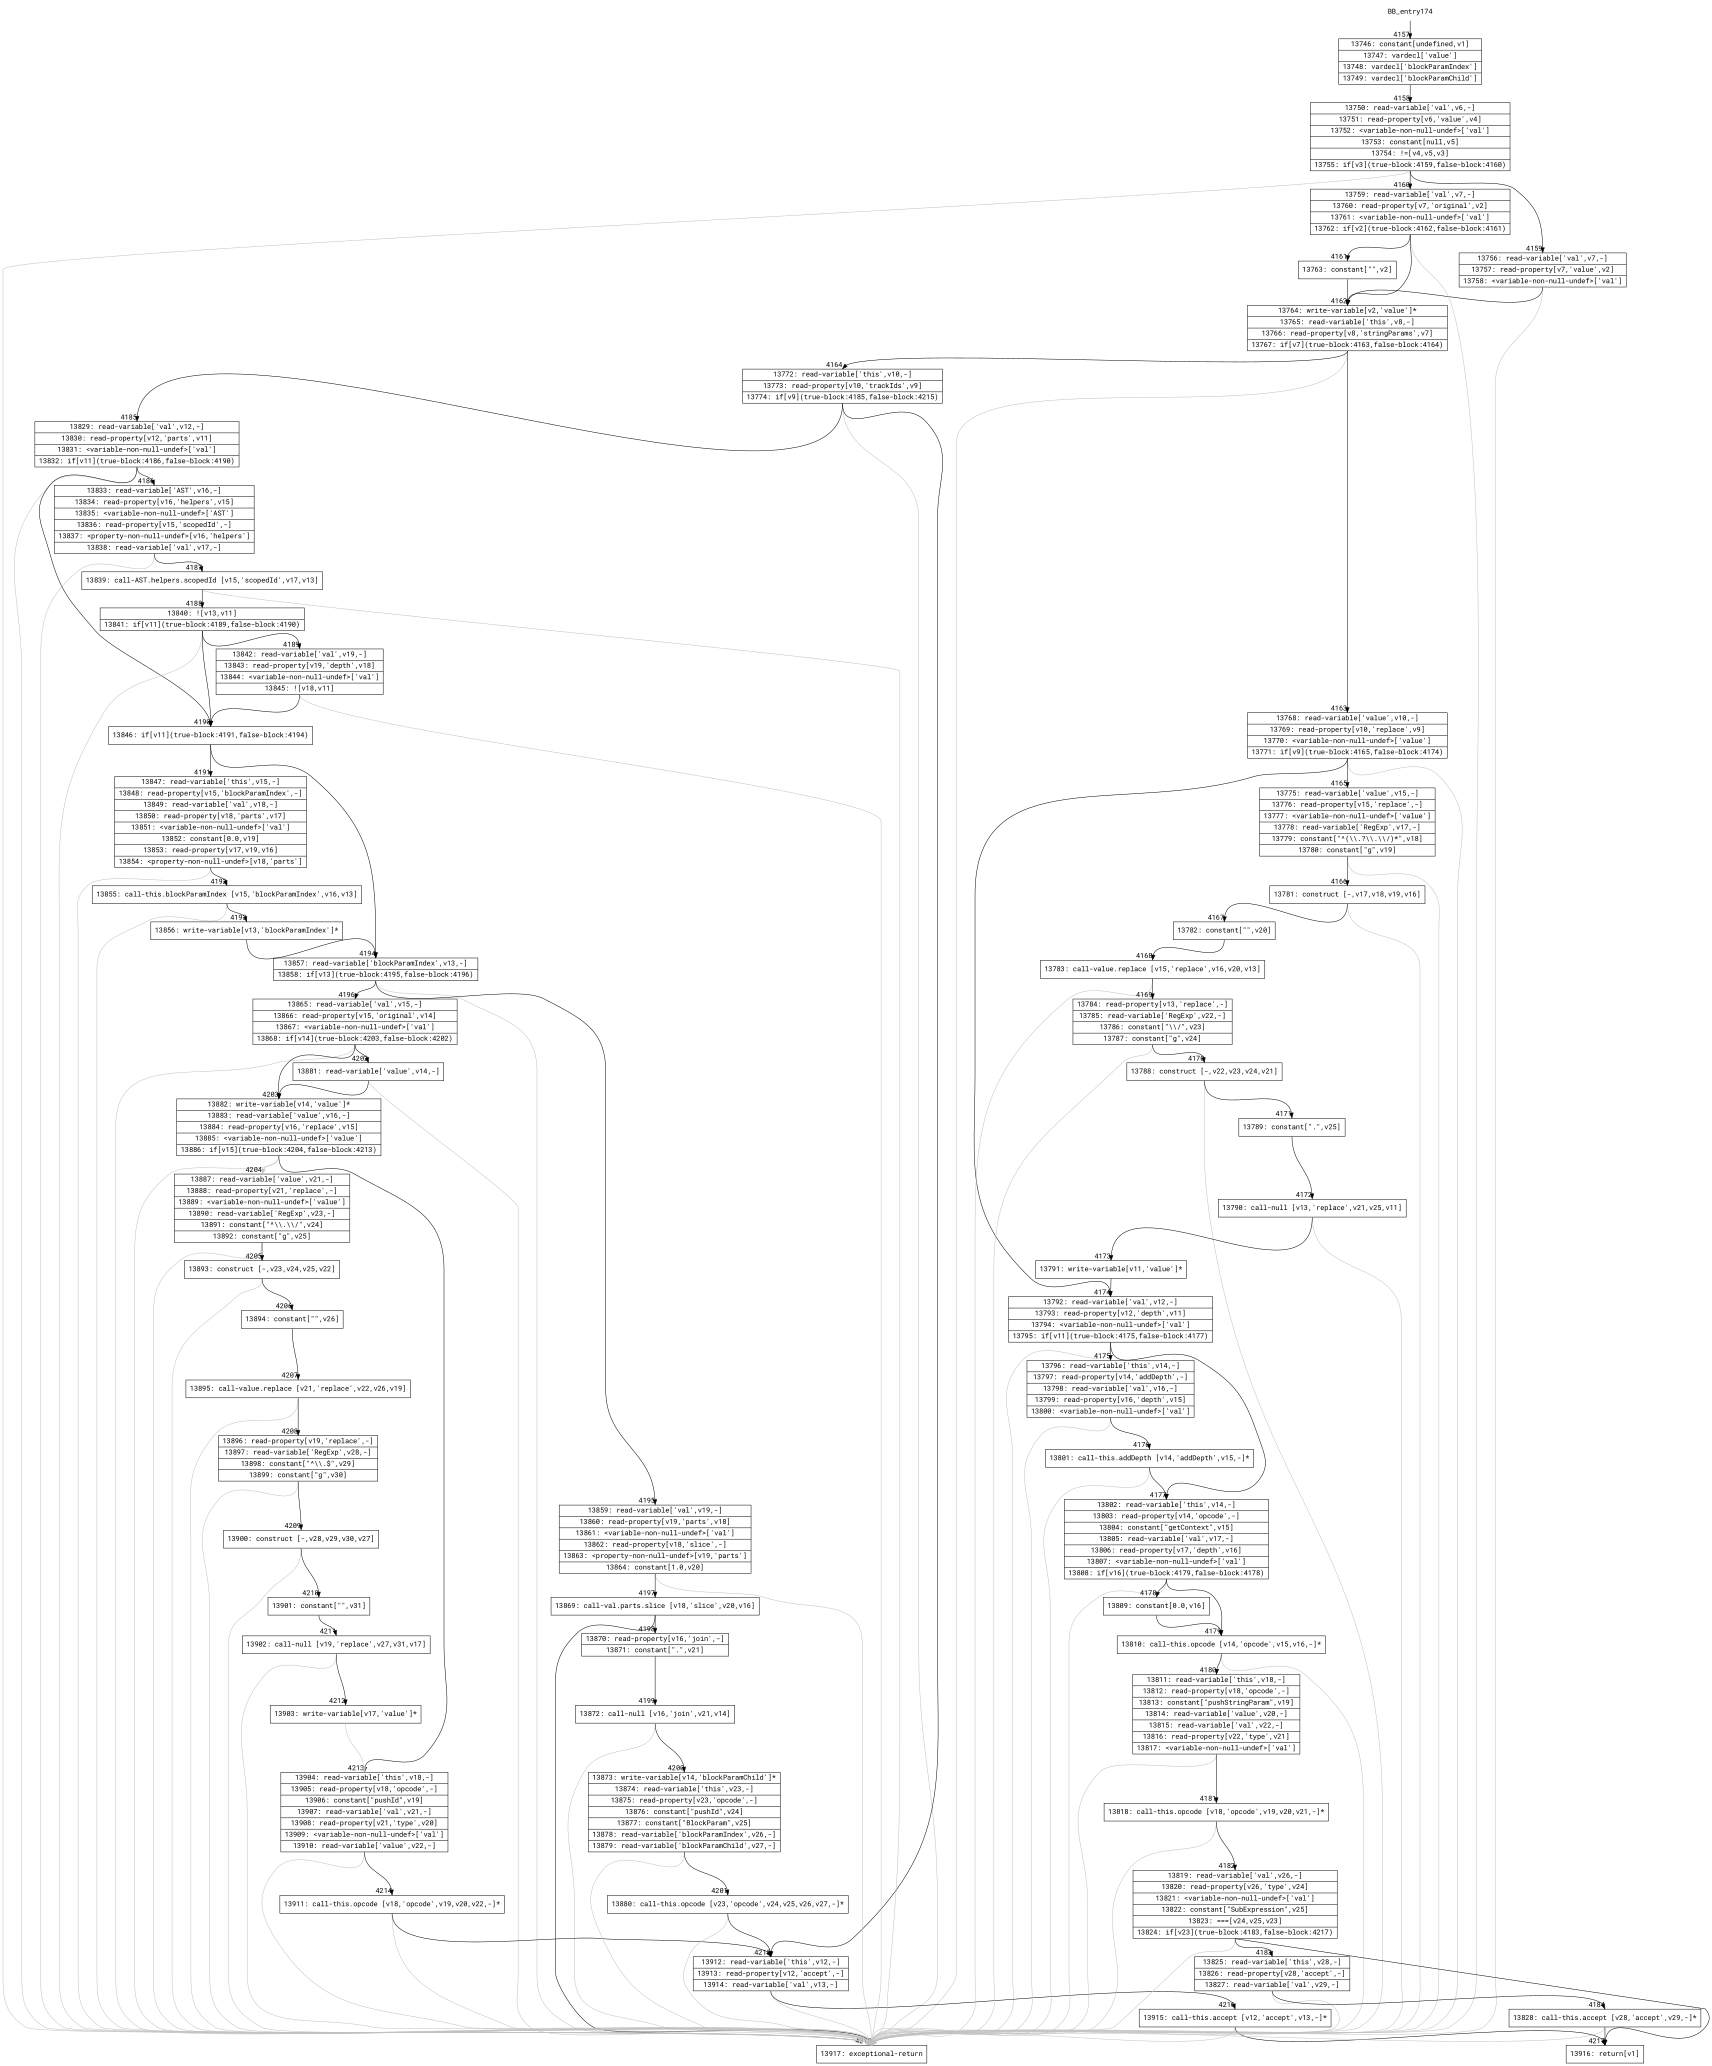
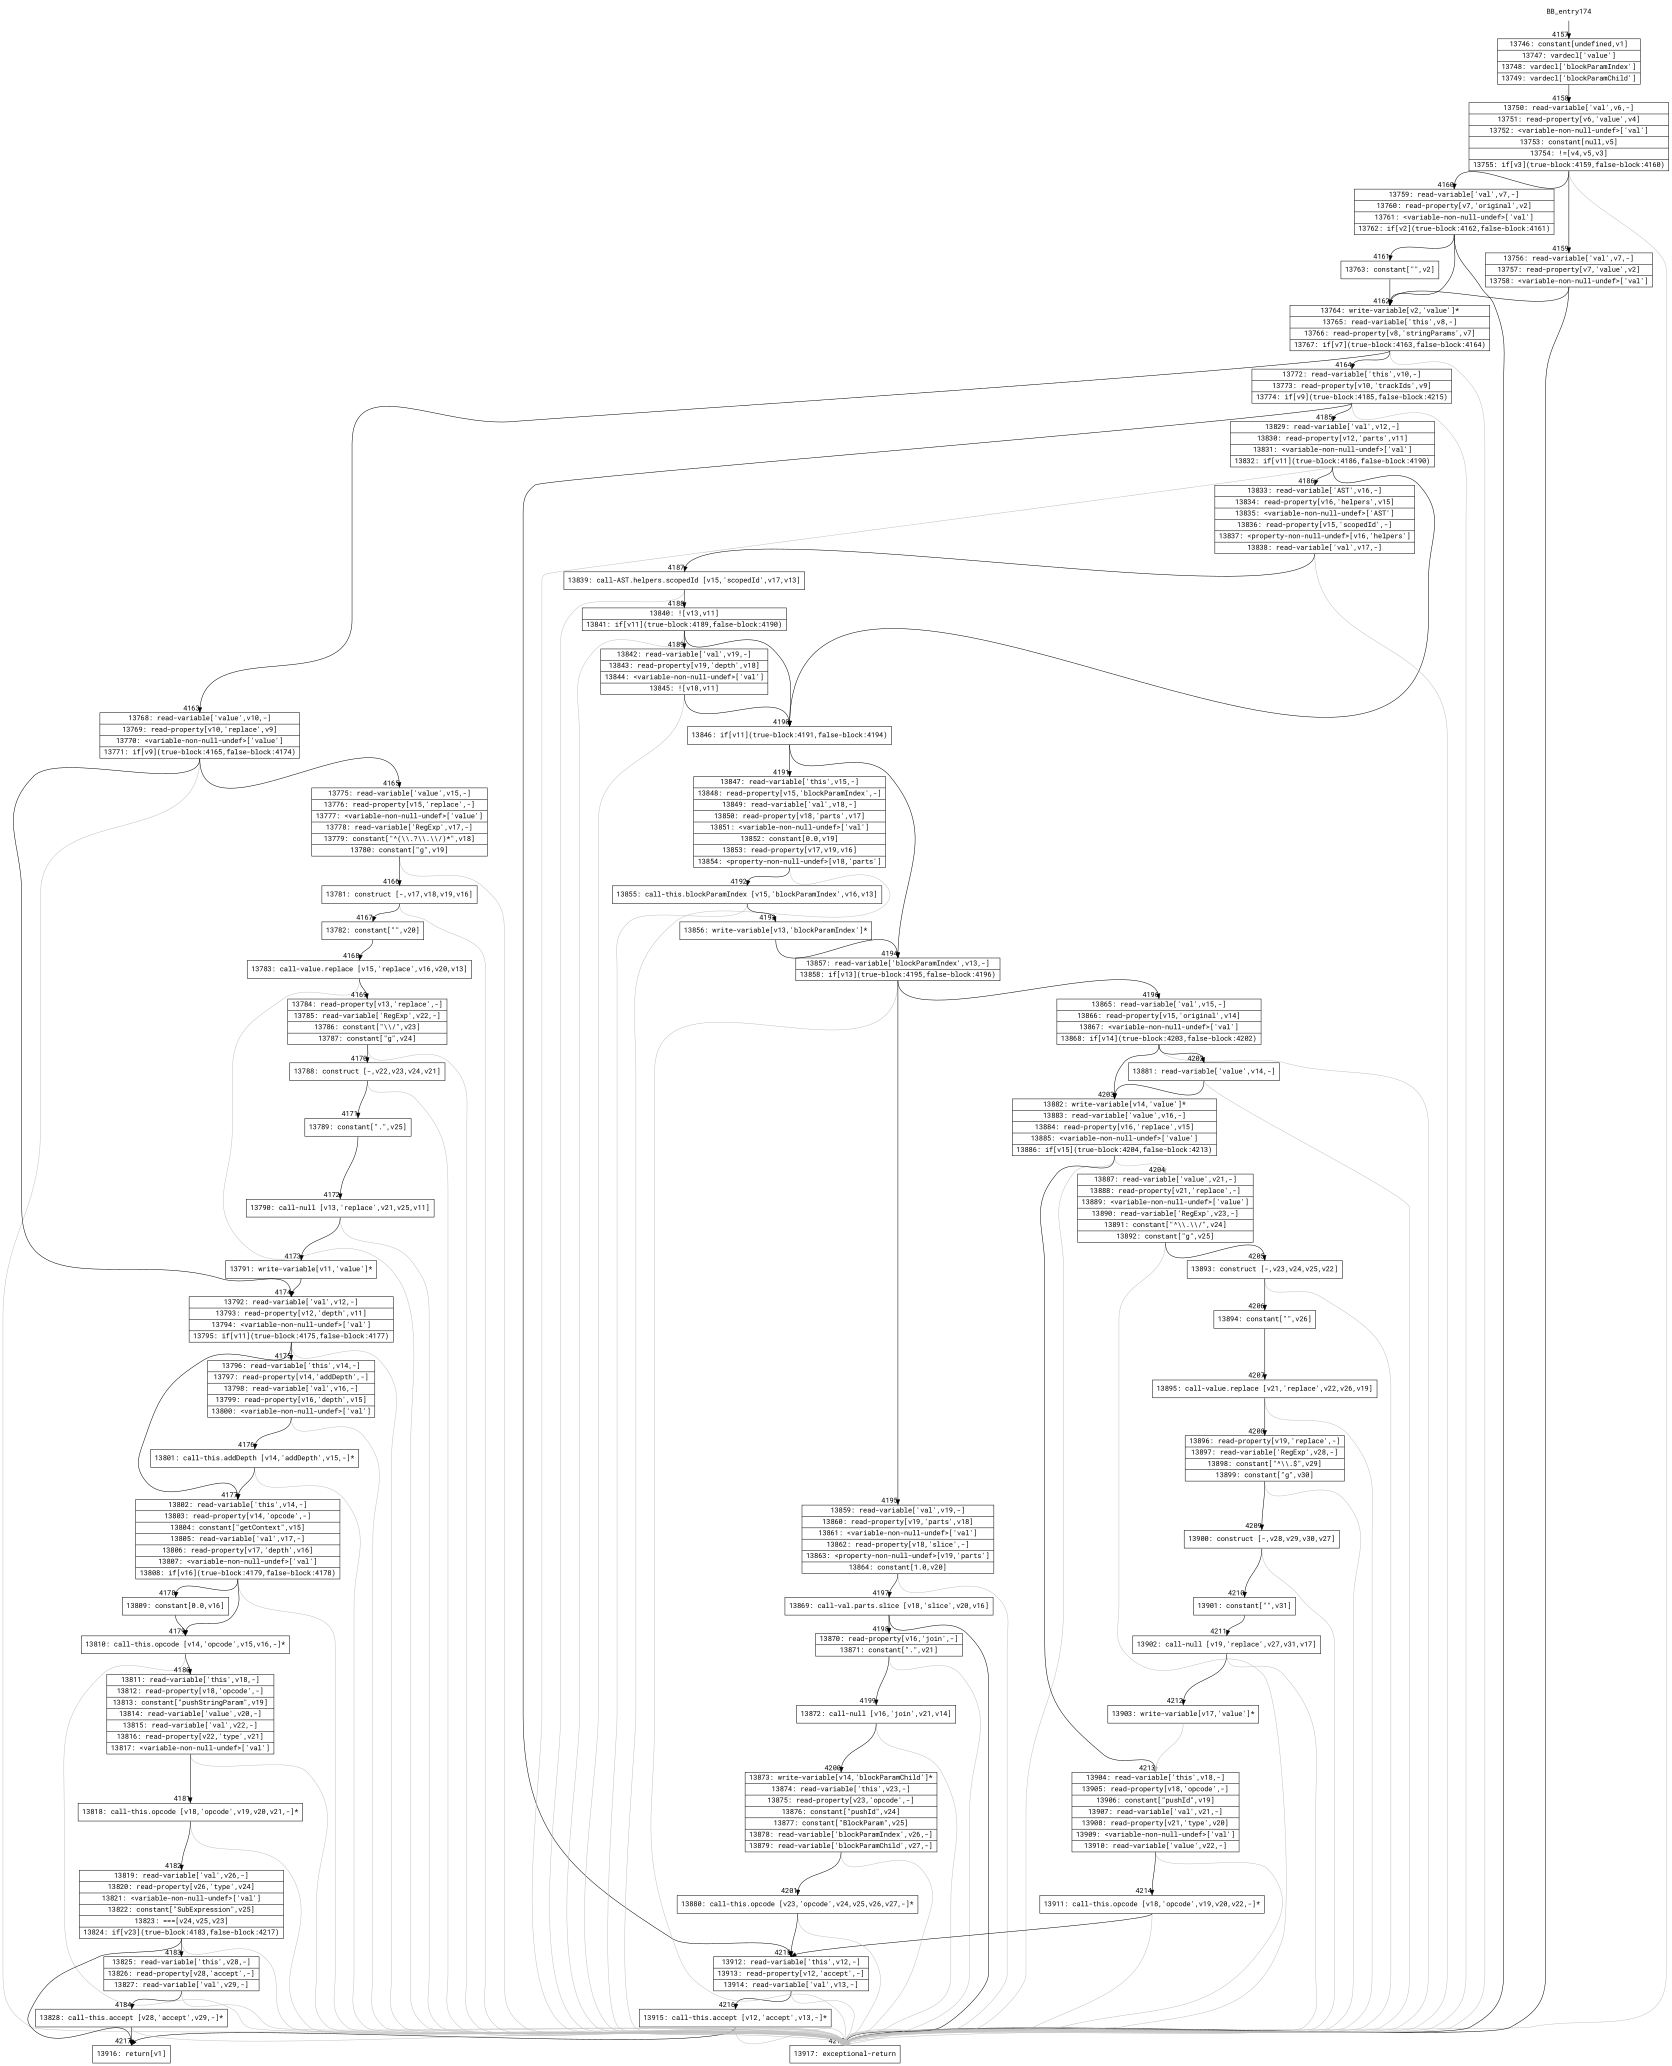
edge "13759: read-variable['val',v7,-]" -> "13917: exceptional-return": color gray -> black
edge "13756: read-variable['val',v7,-]" -> "13917: exceptional-return": color gray -> black
edge "13870: read-property[v16,'join',-]" -> "13917: exceptional-return": added
